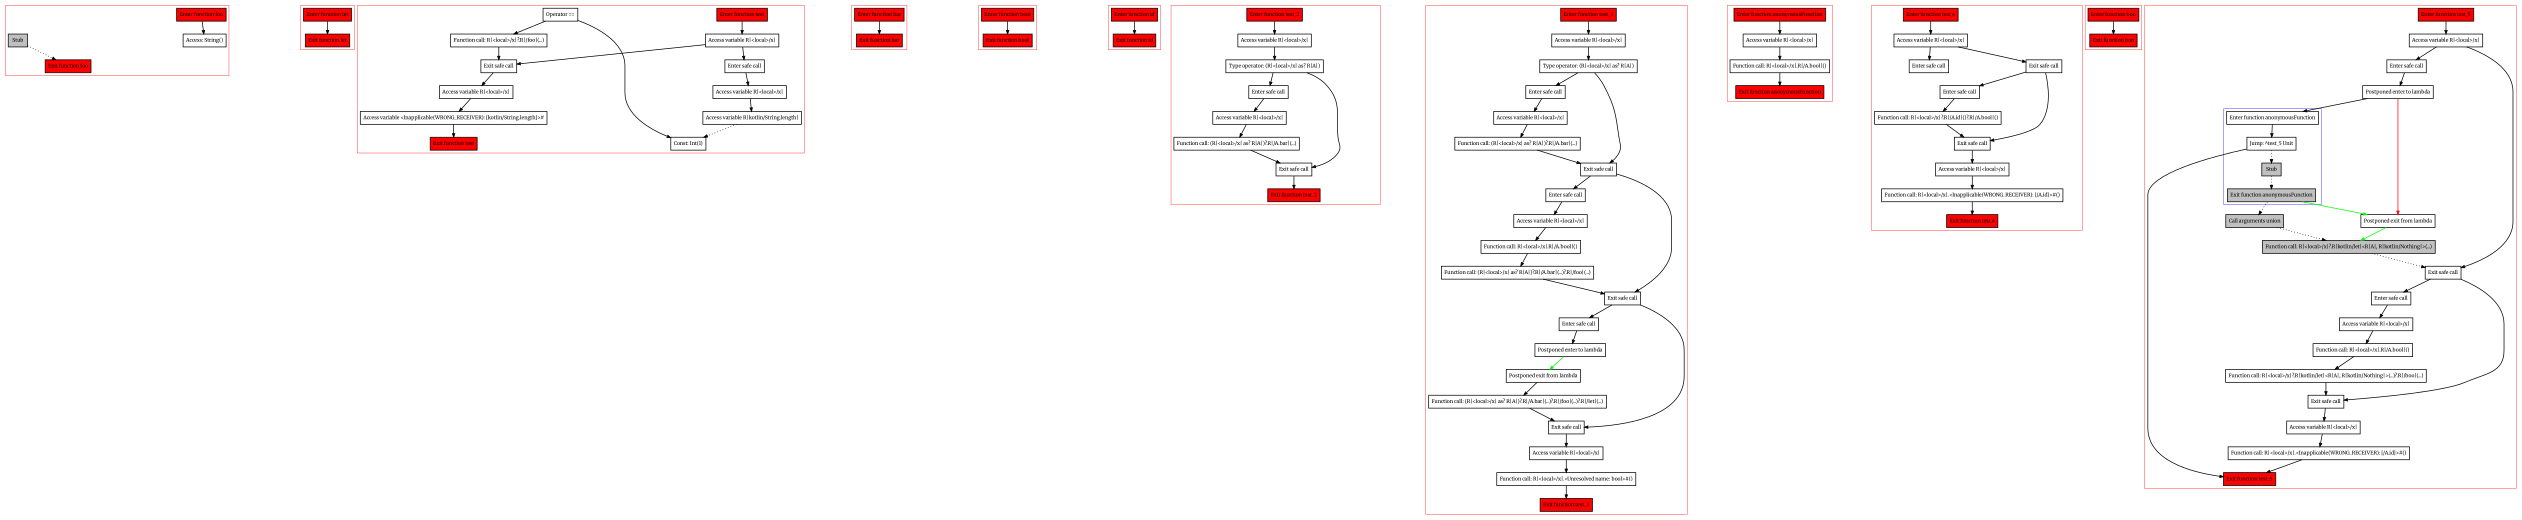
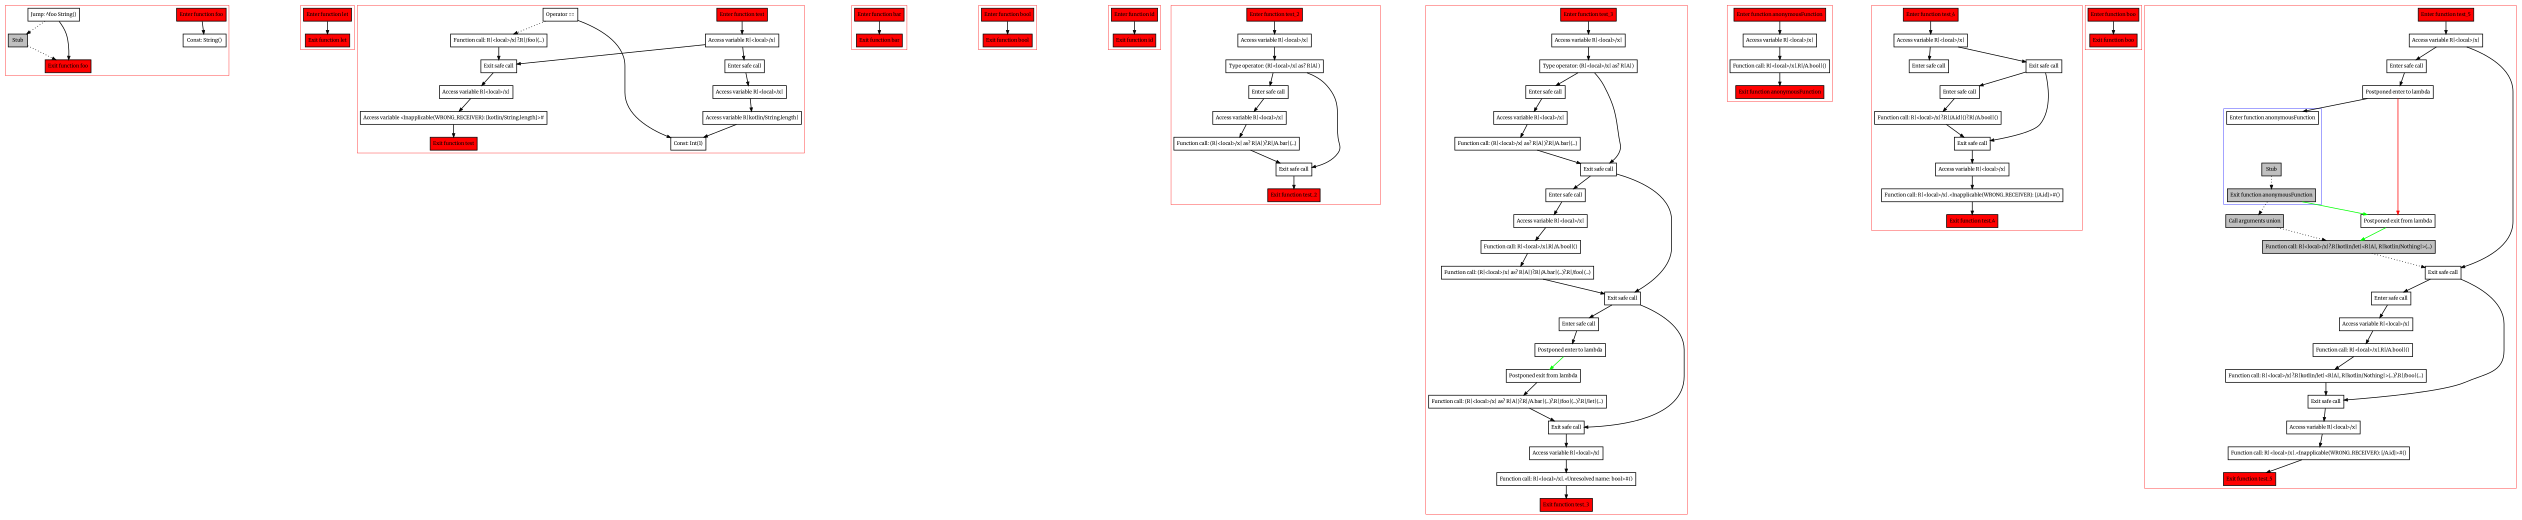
node "Jump: ^foo String()": added
edge "Operator ==" -> "Function call: R|<local>/x|?.R|/foo|(...)": style solid -> dotted
node "Access: String()": label "Access: String()" -> "Const: String()"
edge "Access variable R|kotlin/String.length|" -> "Const: Int(1)": style dotted -> solid
node "Jump: ^test_5 Unit": removed
